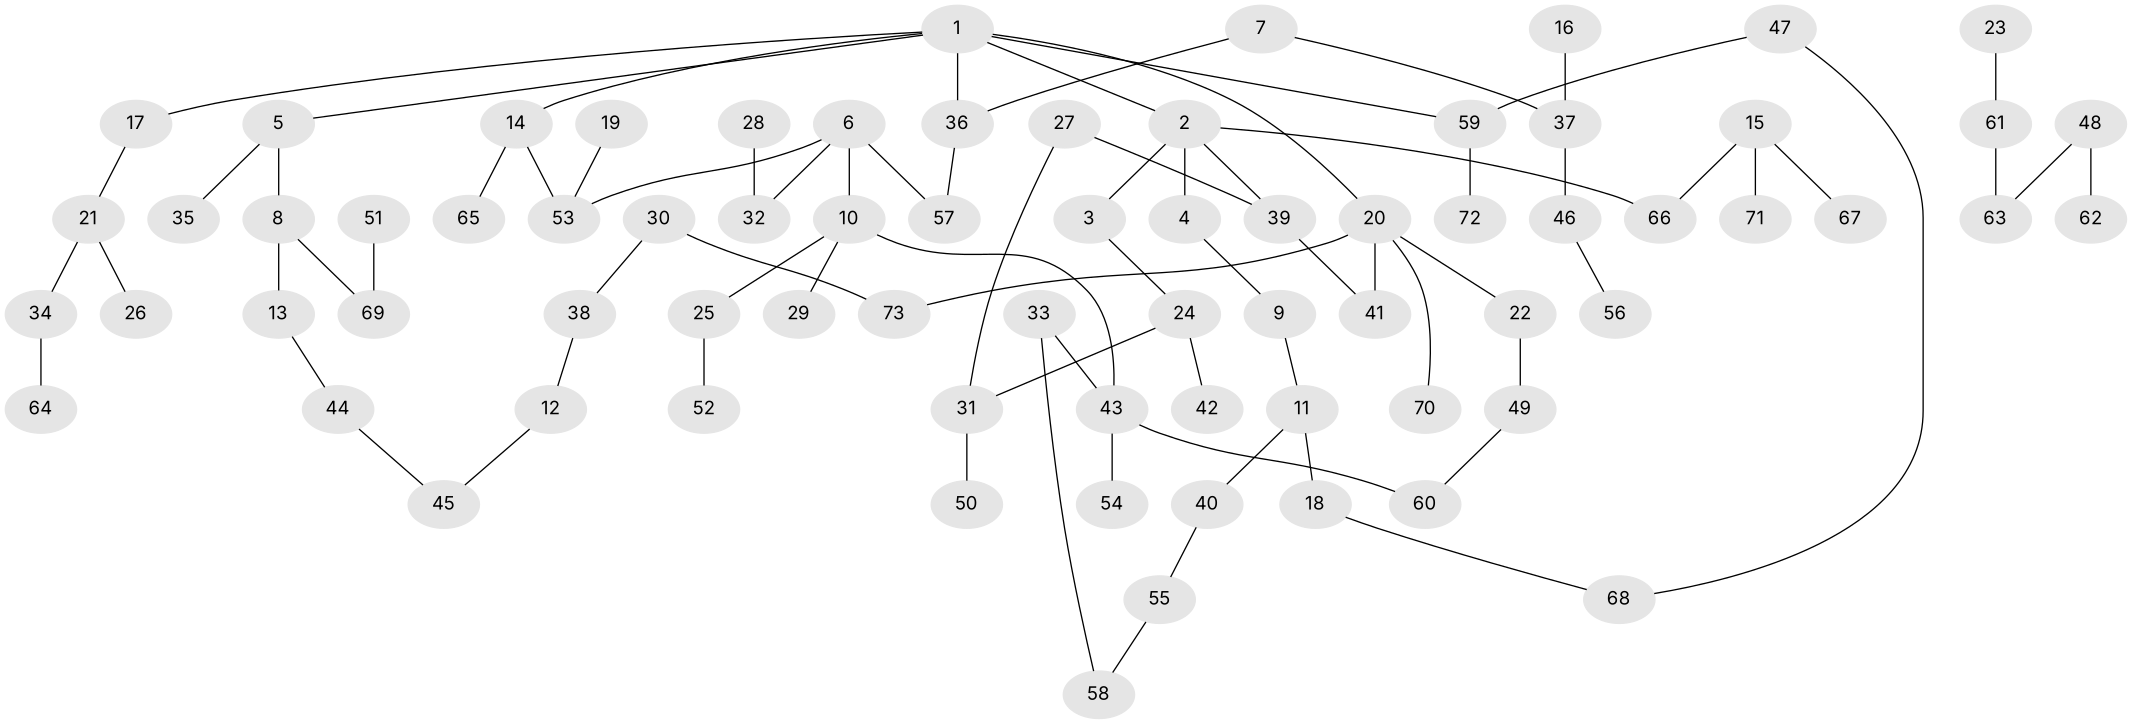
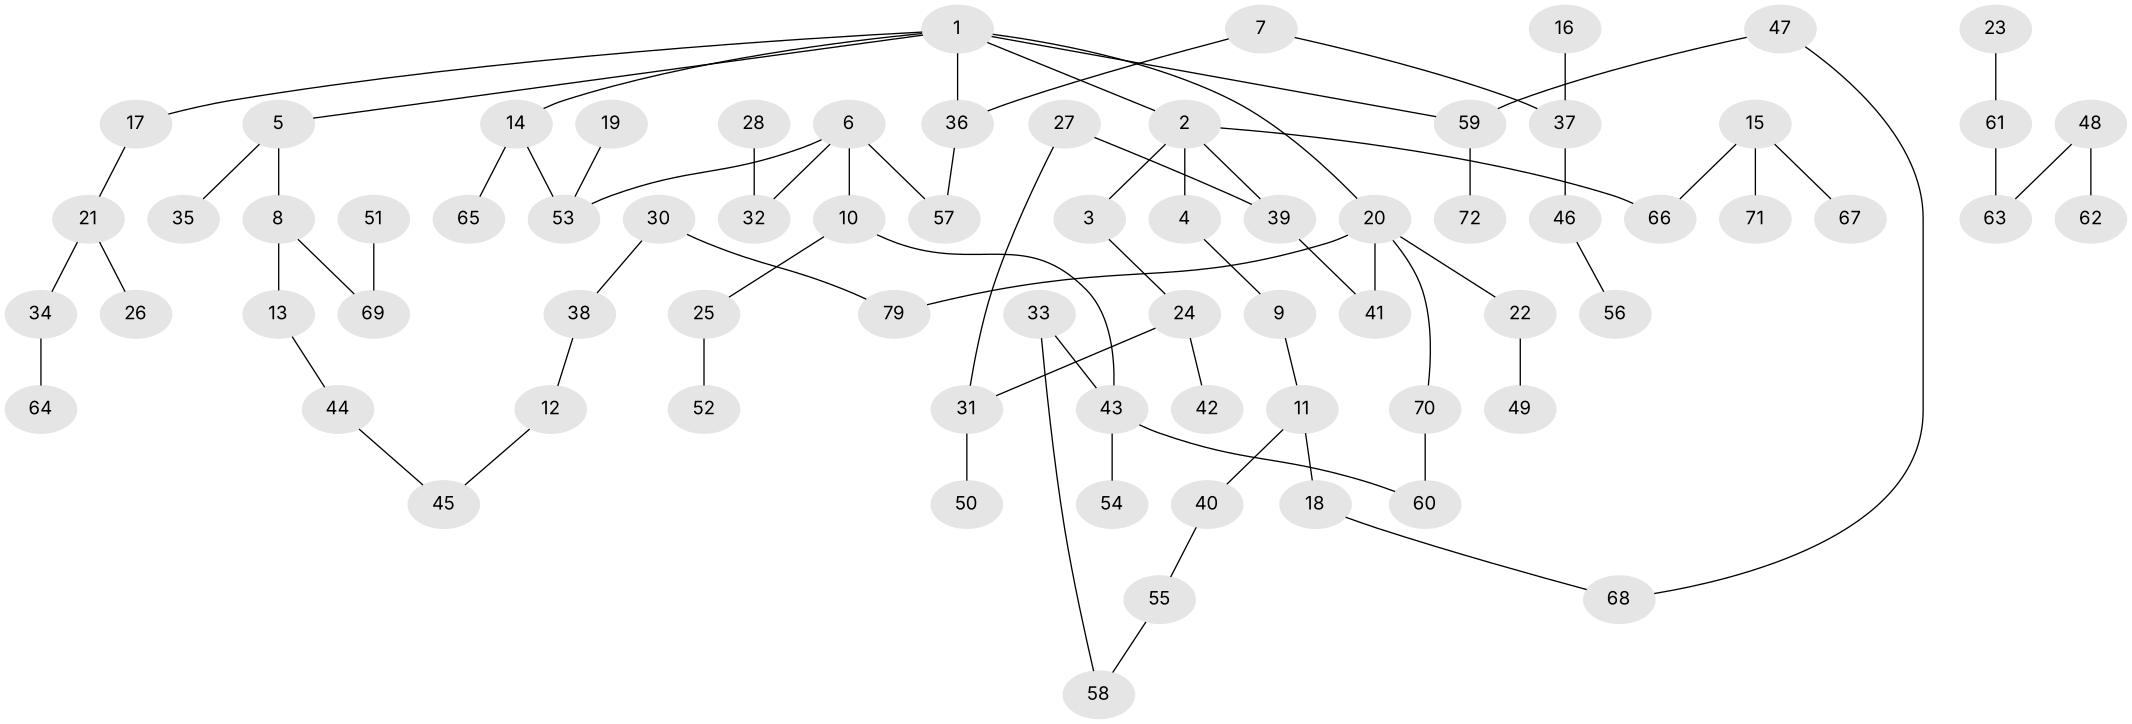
node "29": removed
node "73": label "73" -> "79"
edge "49" -- "60": now "70" -- "60"
